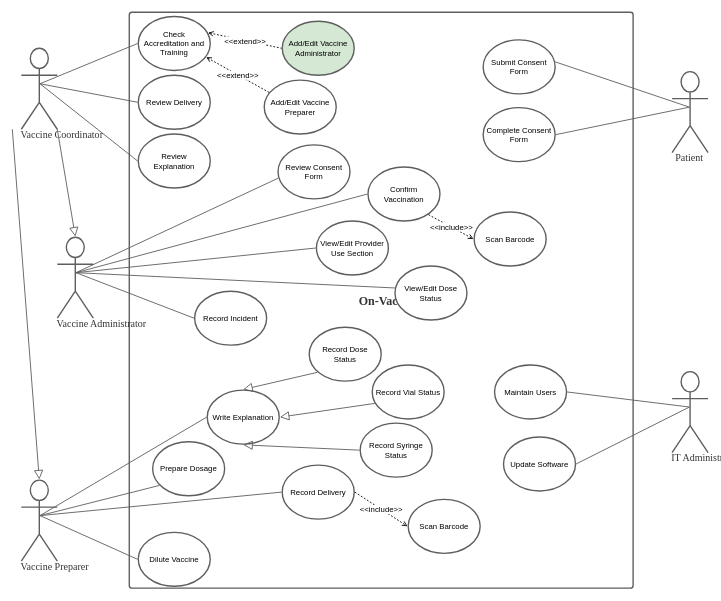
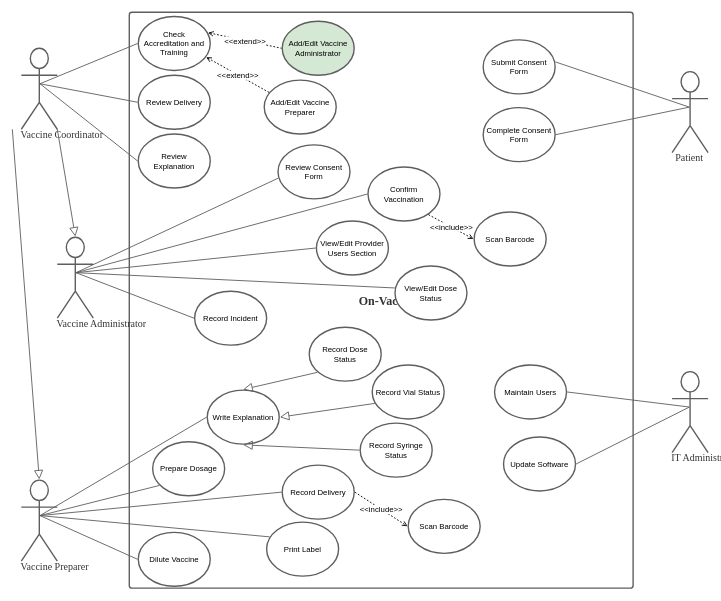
node "View/Edit Provider Use Section": label "View/Edit Provider Use Section" -> "View/Edit Provider Users Section"
edge "Vaccine Preparer" -- "Print Label": added
node "Print Label": added
